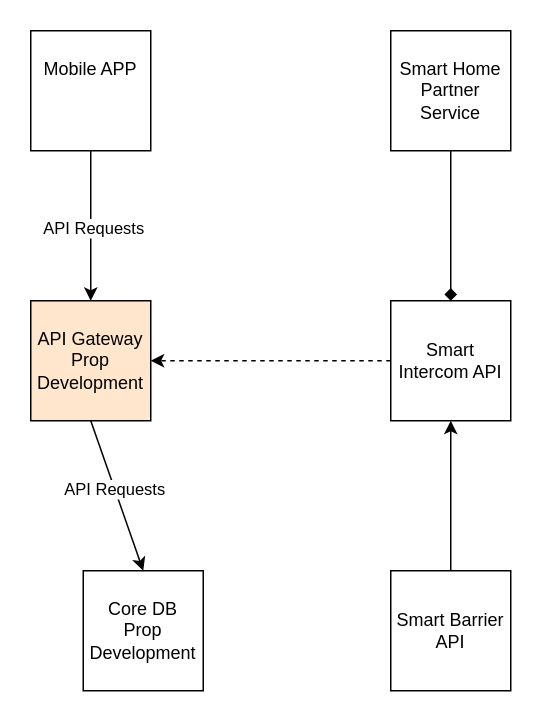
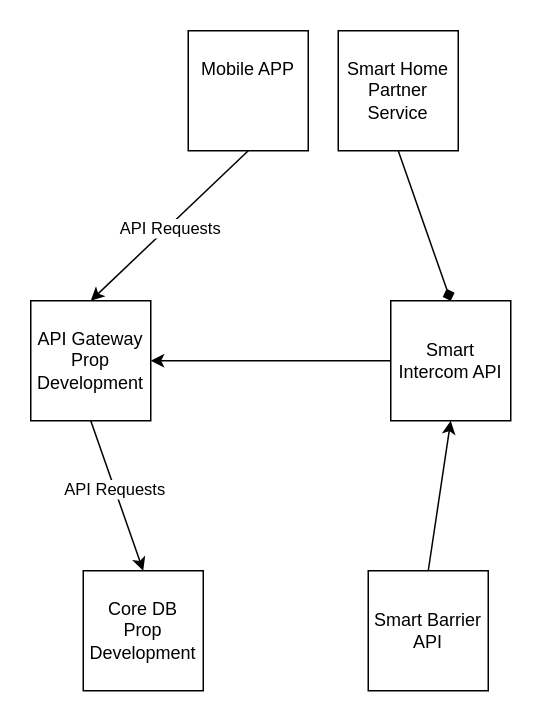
node "Mobile APP": moved (91, 91) -> (248, 91)
node "Smart Home Partner Service": moved (451, 91) -> (398, 91)
node "API Gateway Prop Development": fillcolor #ffe6cc -> #ffffff
edge "Smart Intercom API" -> "API Gateway Prop Development": style dashed -> solid
node "Smart Barrier API": moved (451, 631) -> (428, 631)
